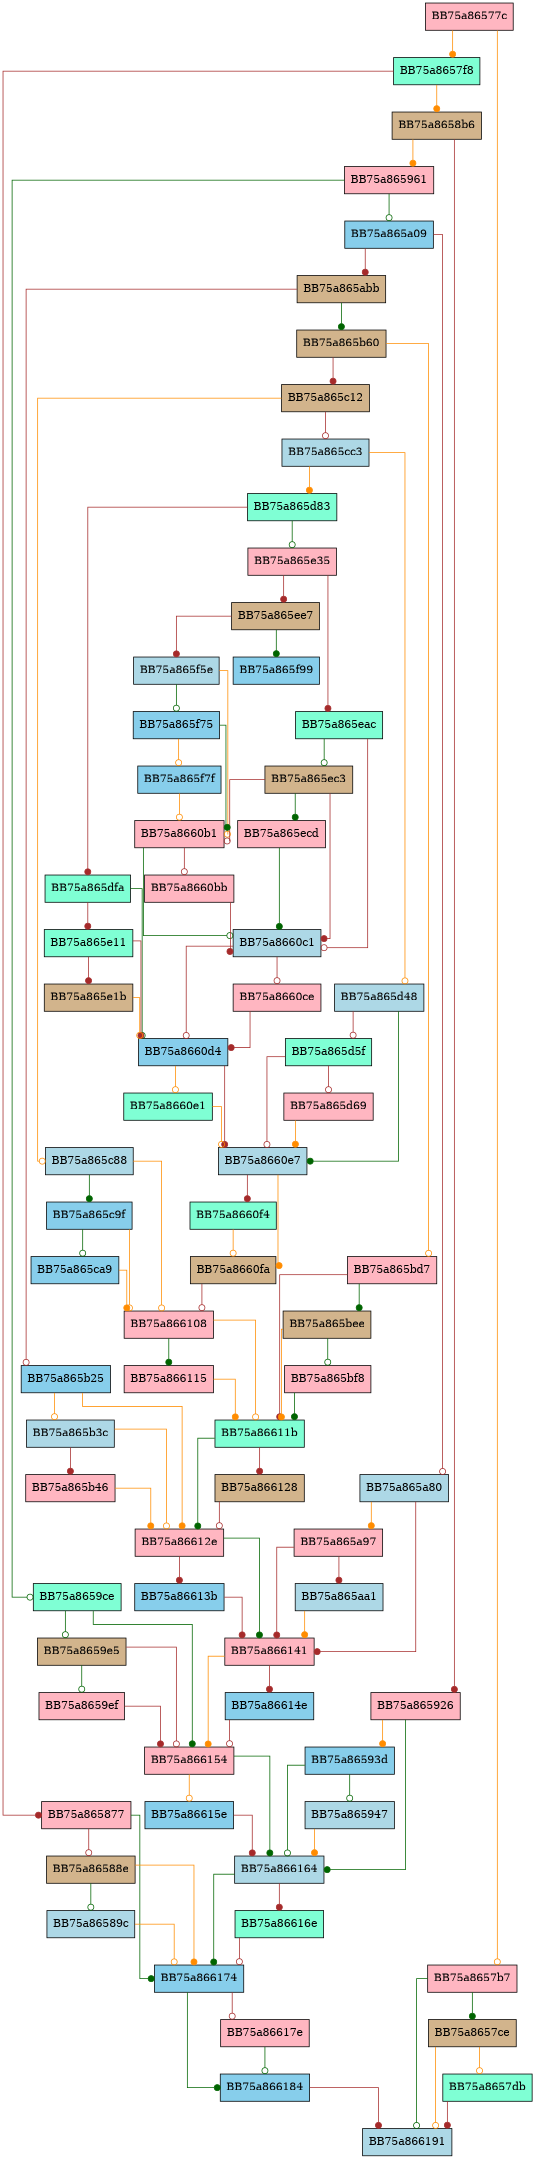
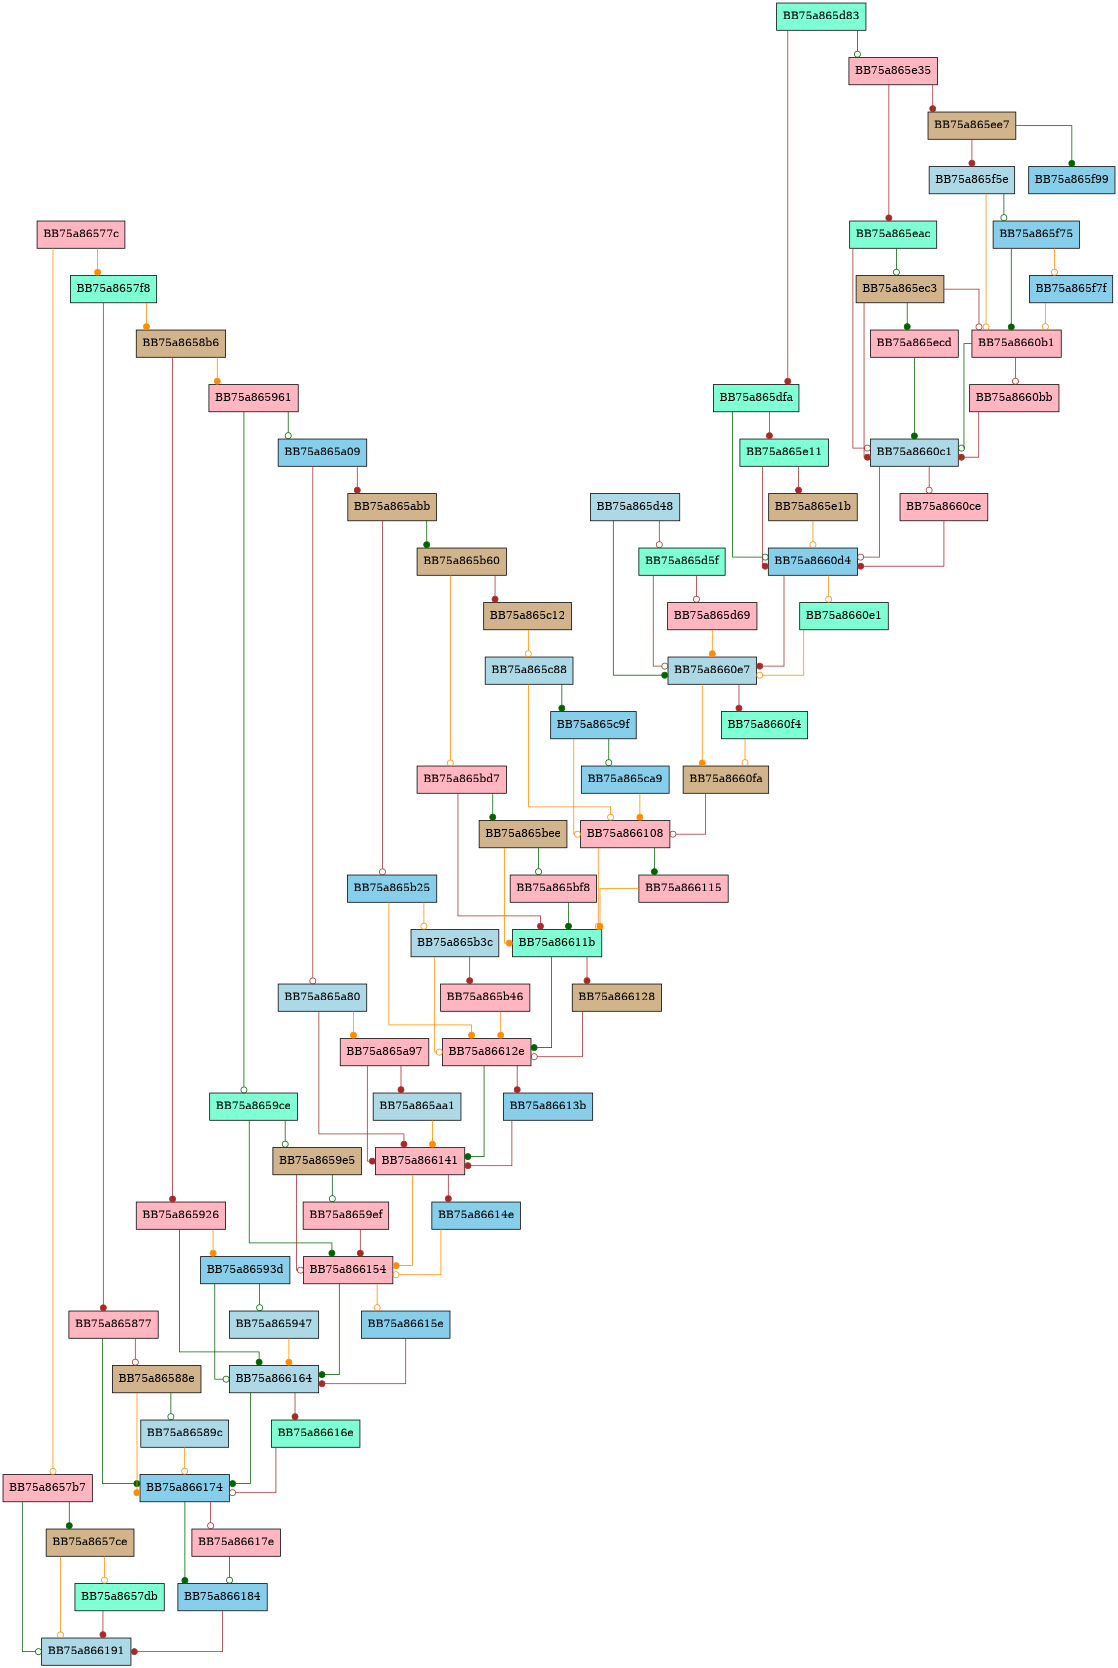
node "BB75a865cc3": removed
edge "BB75a86614e" -> "BB75a866154": color brown -> darkorange
